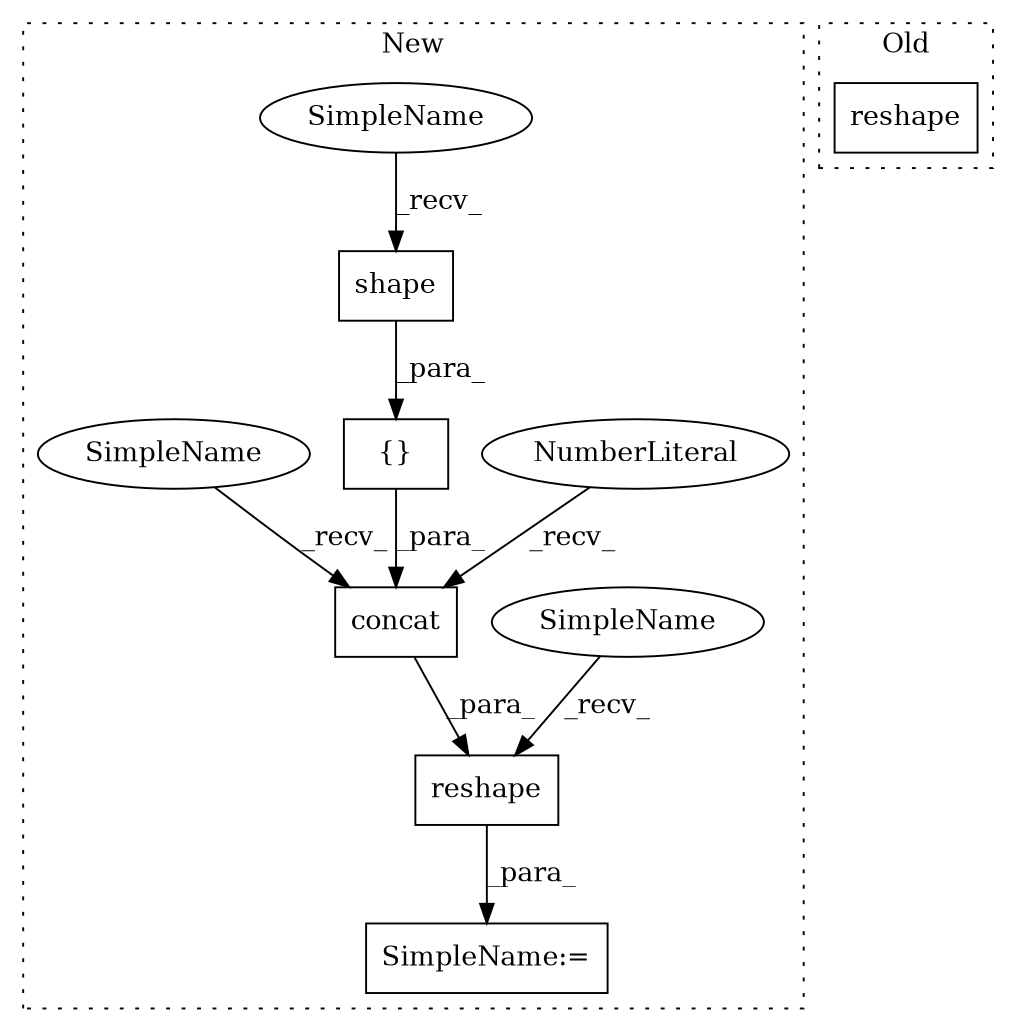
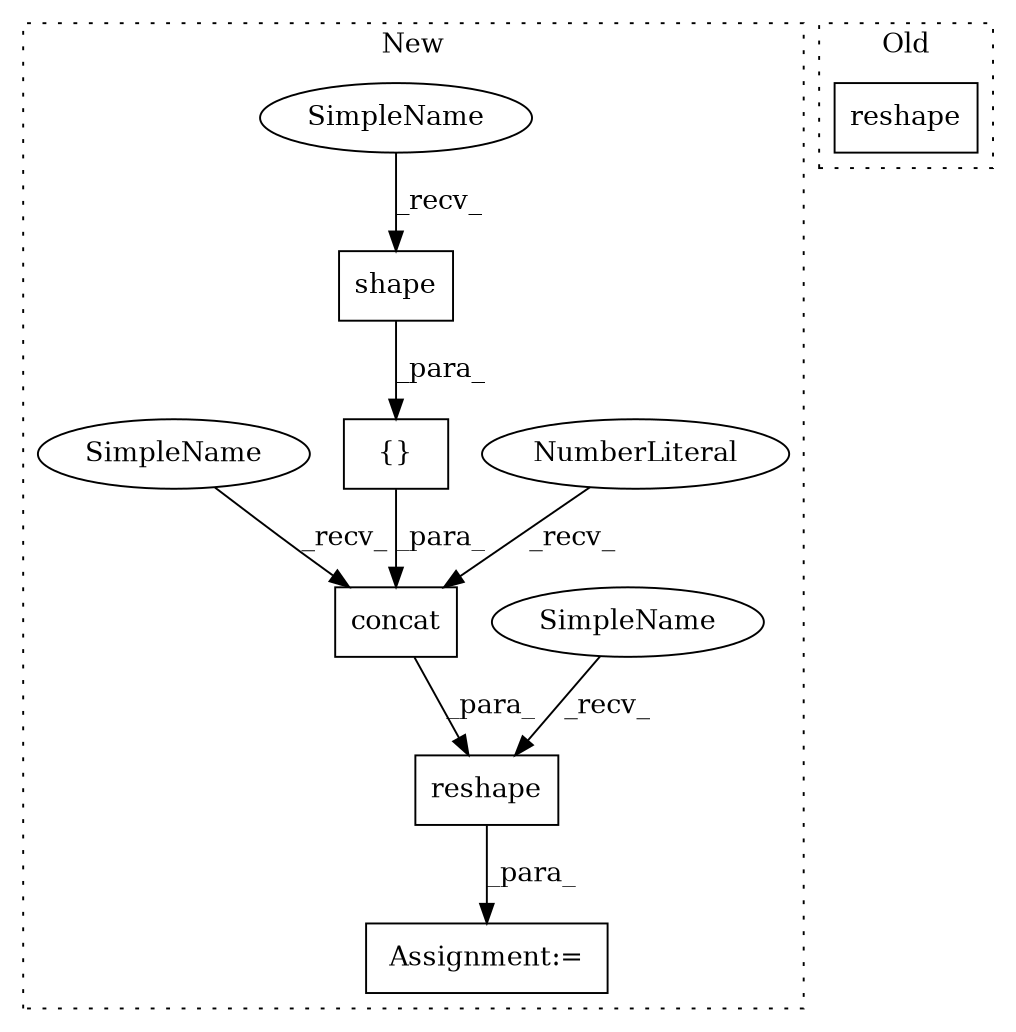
node "SimpleName:=": label "SimpleName:=" -> "Assignment:="
